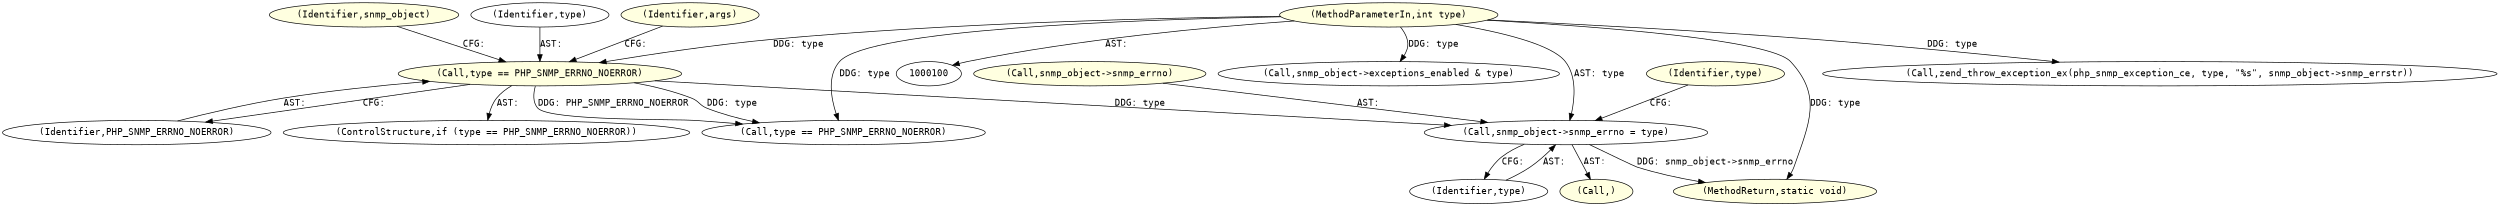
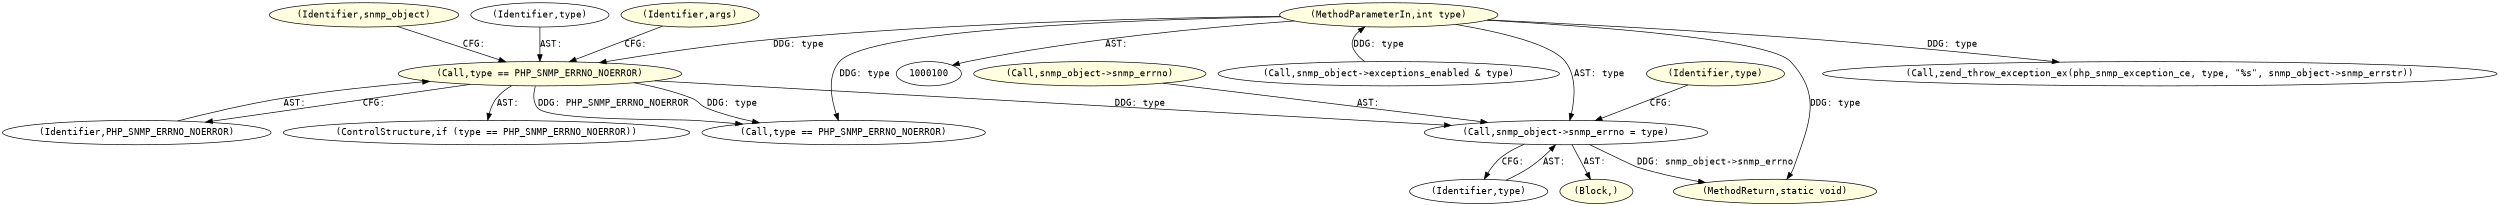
edge "(MethodParameterIn,int type)" -> "(Call,snmp_object->exceptions_enabled & type)": reversed
node "(Call,)": label "(Call,)" -> "(Block,)"
